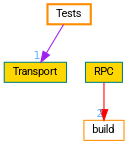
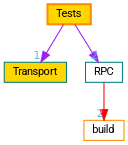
node "Tests": fillcolor white -> gold
edge "Tests" -> "RPC": added
node "RPC": fillcolor gold -> white
